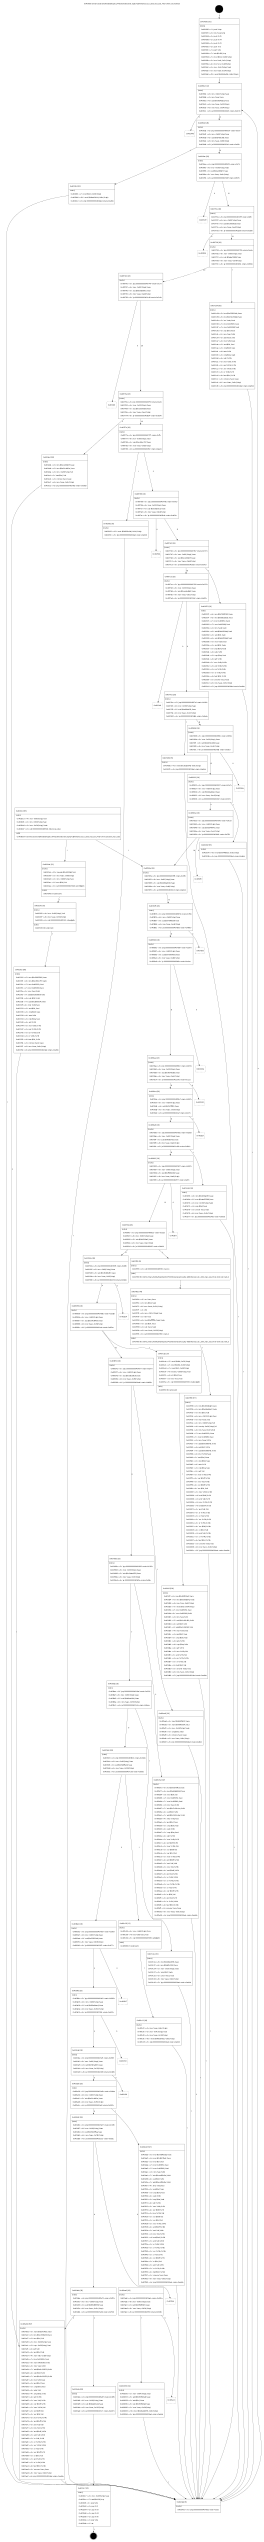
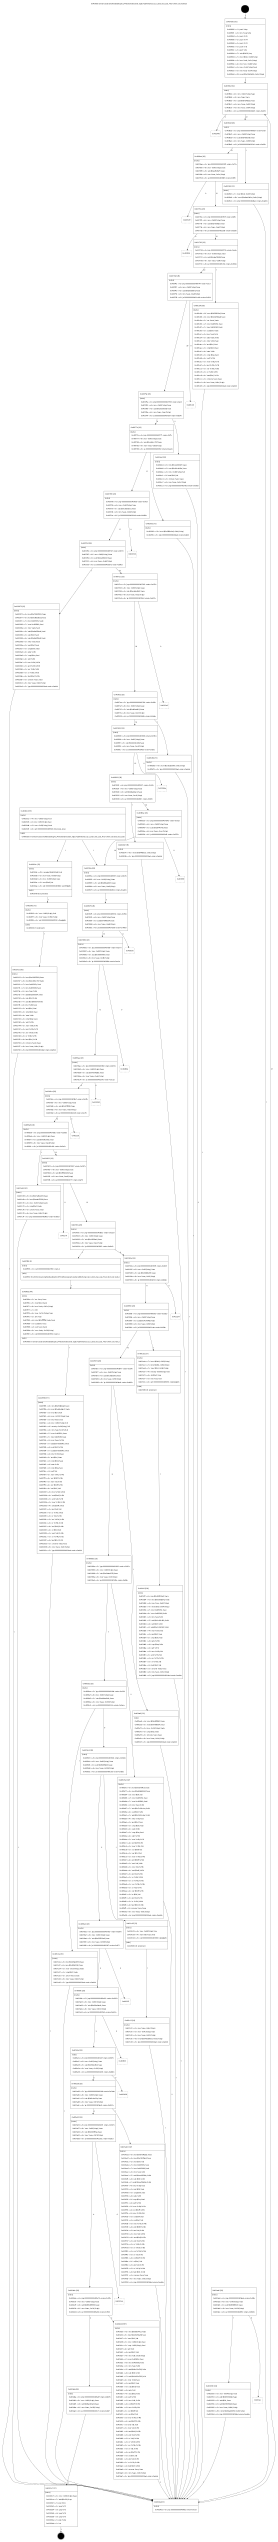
edge "0x401eb4 [30]" -> "0x401e0d [167]": now "0x401eb4 [30]" -> "0x4024ed [5]"
